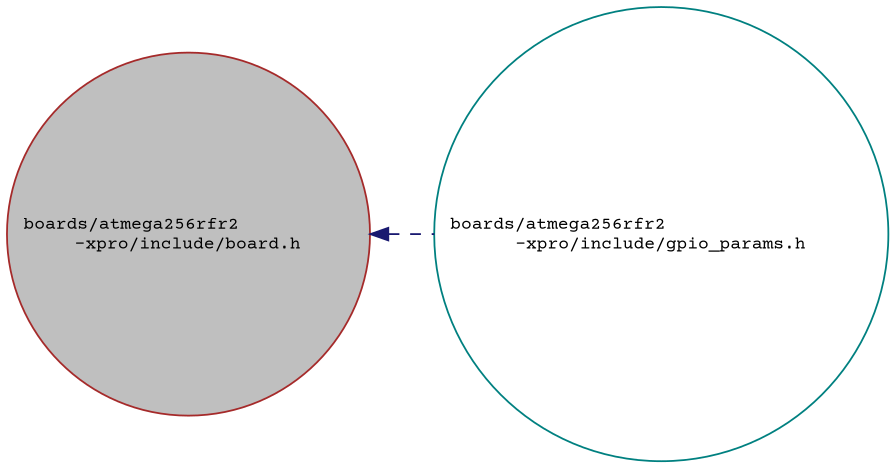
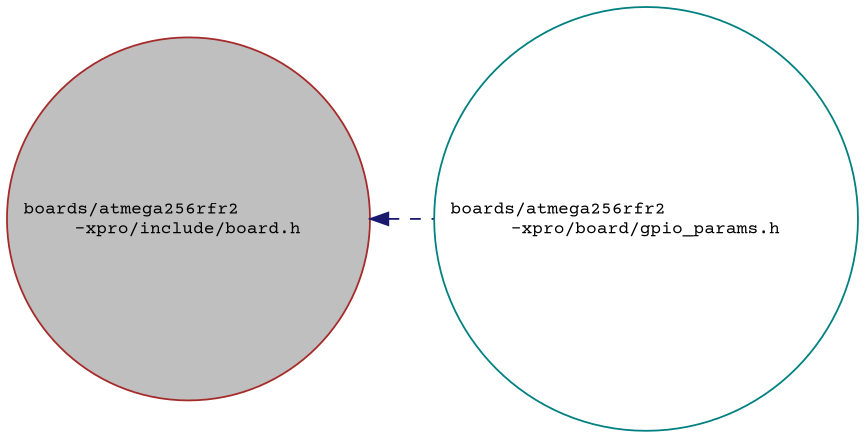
node "boards/atmega256rfr2 -xpro/include/gpio_params.h": label "boards/atmega256rfr2 -xpro/include/gpio_params.h" -> "boards/atmega256rfr2 -xpro/board/gpio_params.h"
